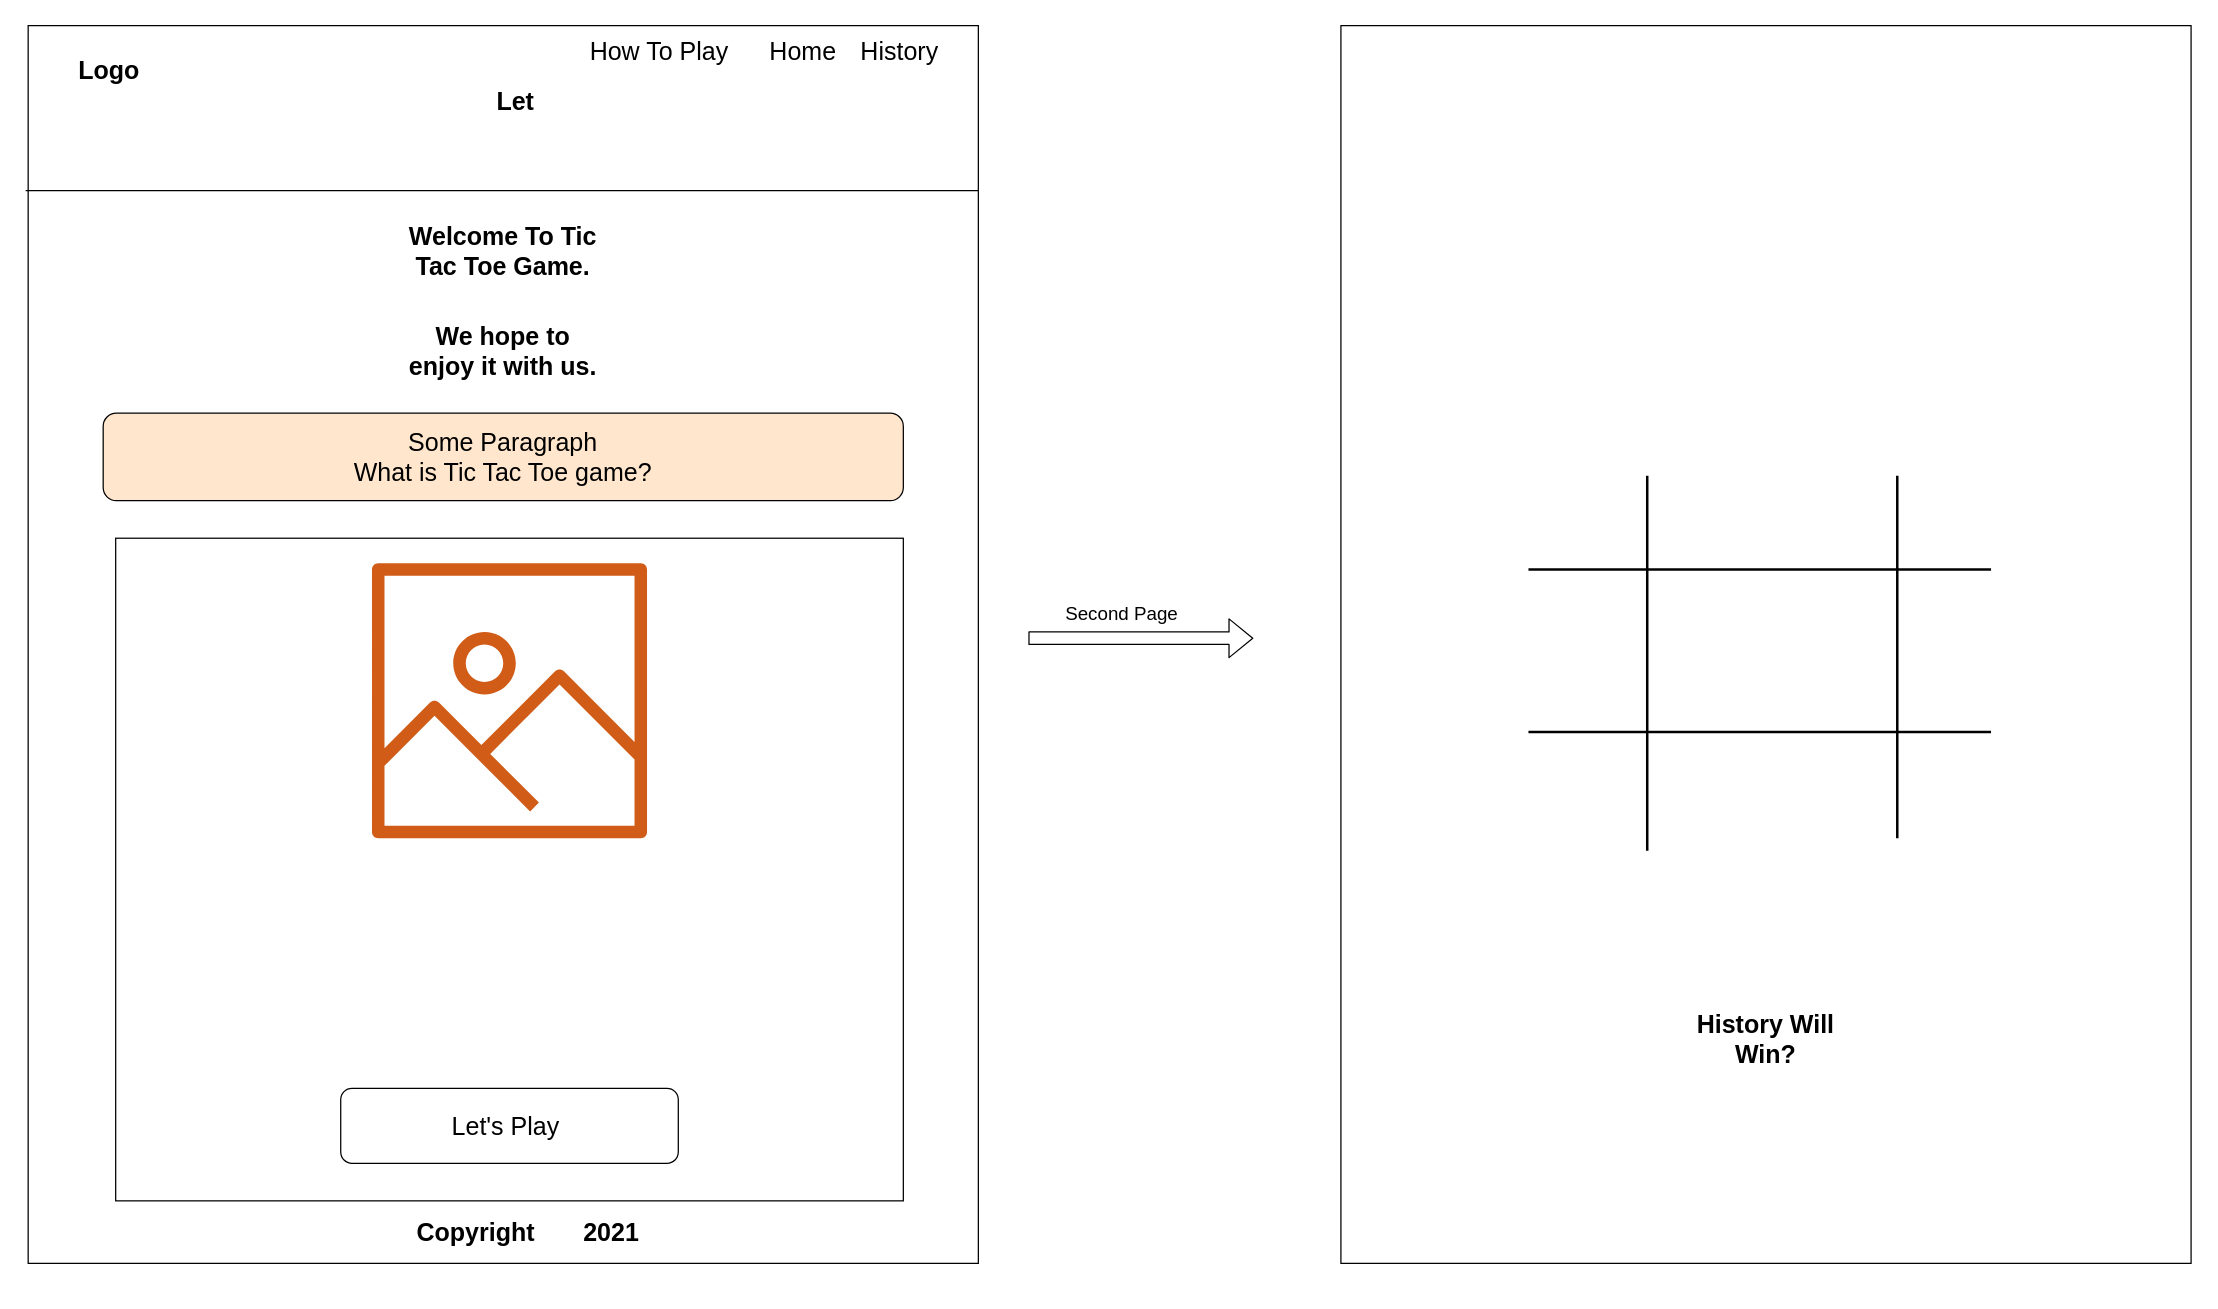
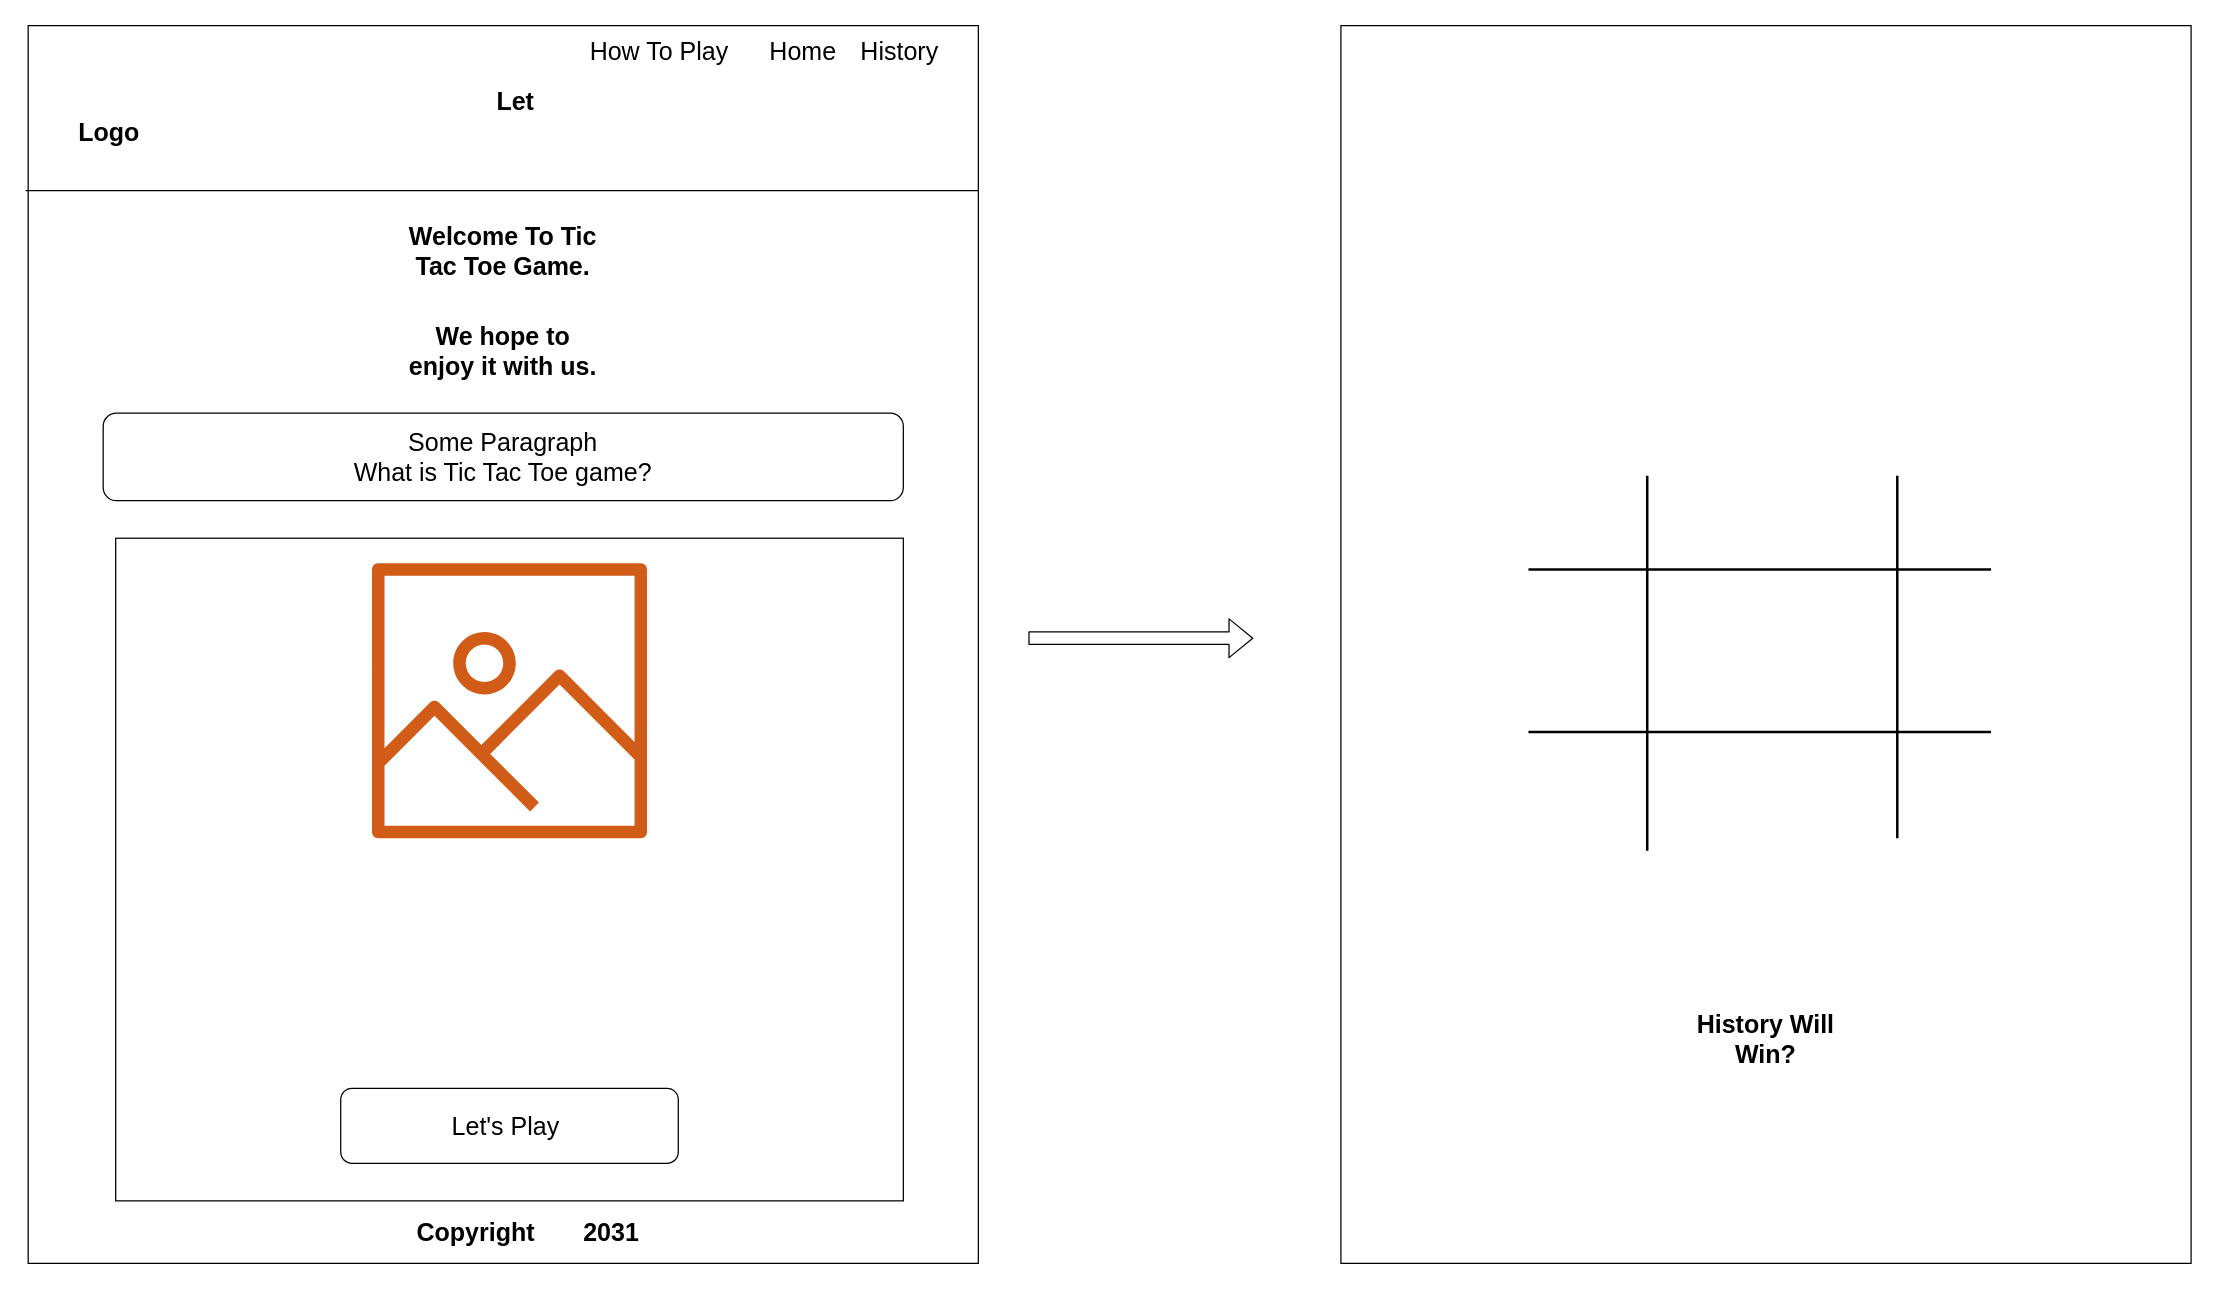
node "Logo": moved (109, 69) -> (109, 132)
node "Some Paragraph What is Tic Tac Toe game?": fillcolor #ffe6cc -> #ffffff
node "Second Page": removed
node "Copyright 2021": label "Copyright 2021" -> "Copyright 2031"
